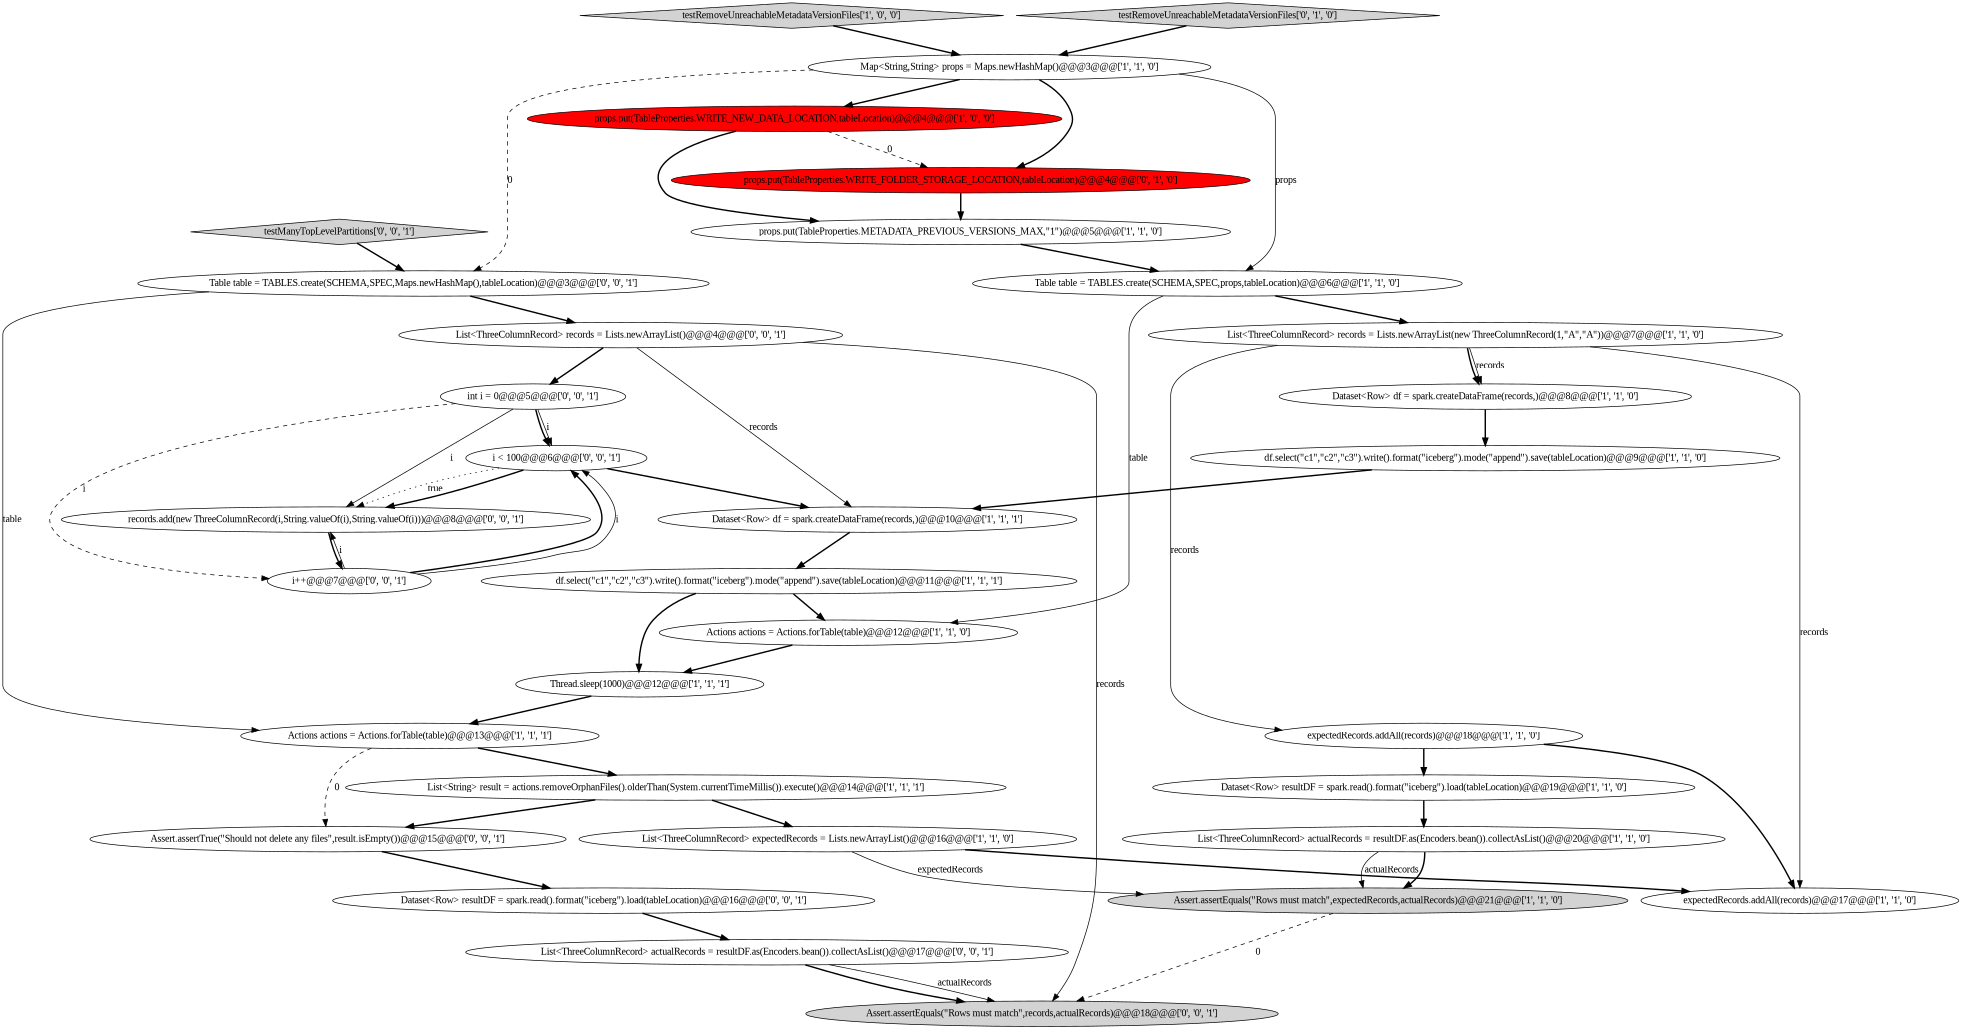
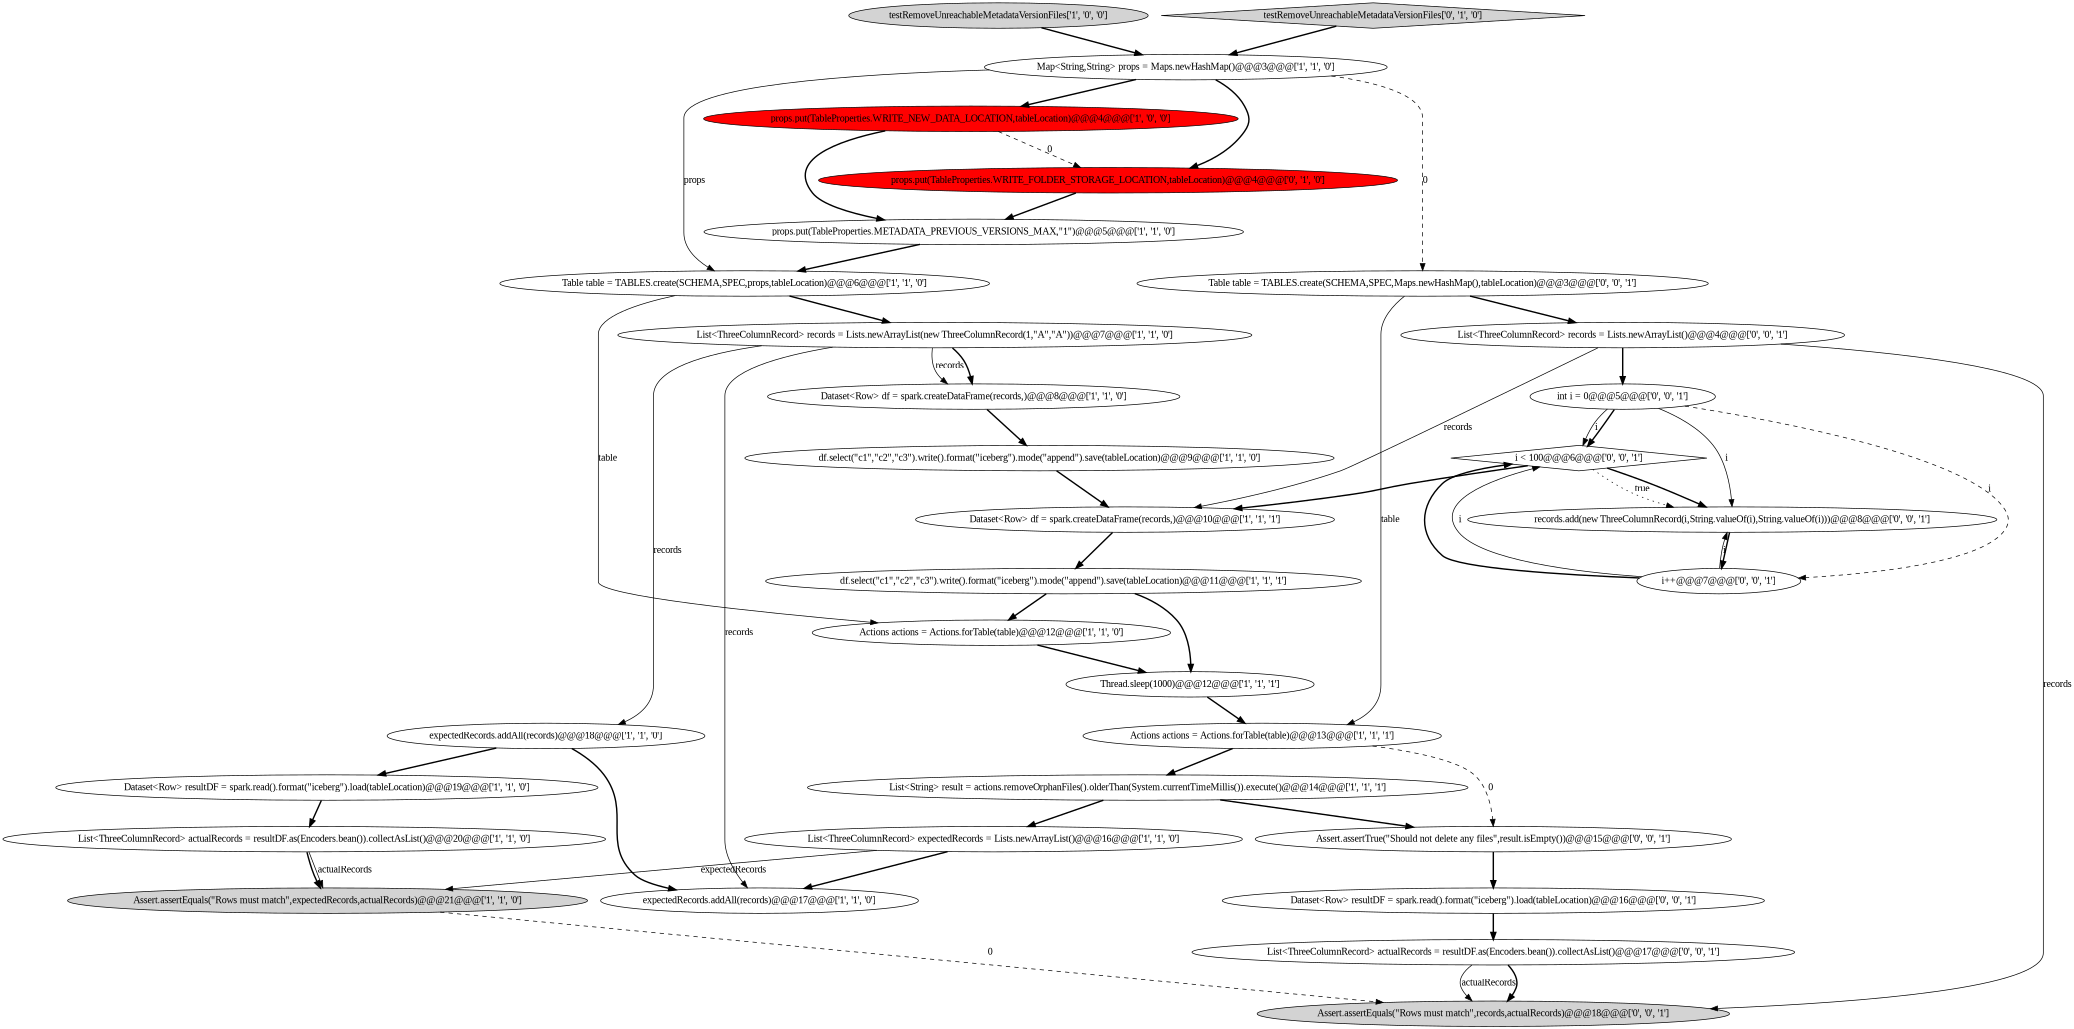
node "testRemoveUnreachableMetadataVersionFiles['1', '0', '0']": shape diamond -> ellipse
node "testManyTopLevelPartitions['0', '0', '1']": removed
node "i < 100@@@6@@@['0', '0', '1']": shape ellipse -> diamond
